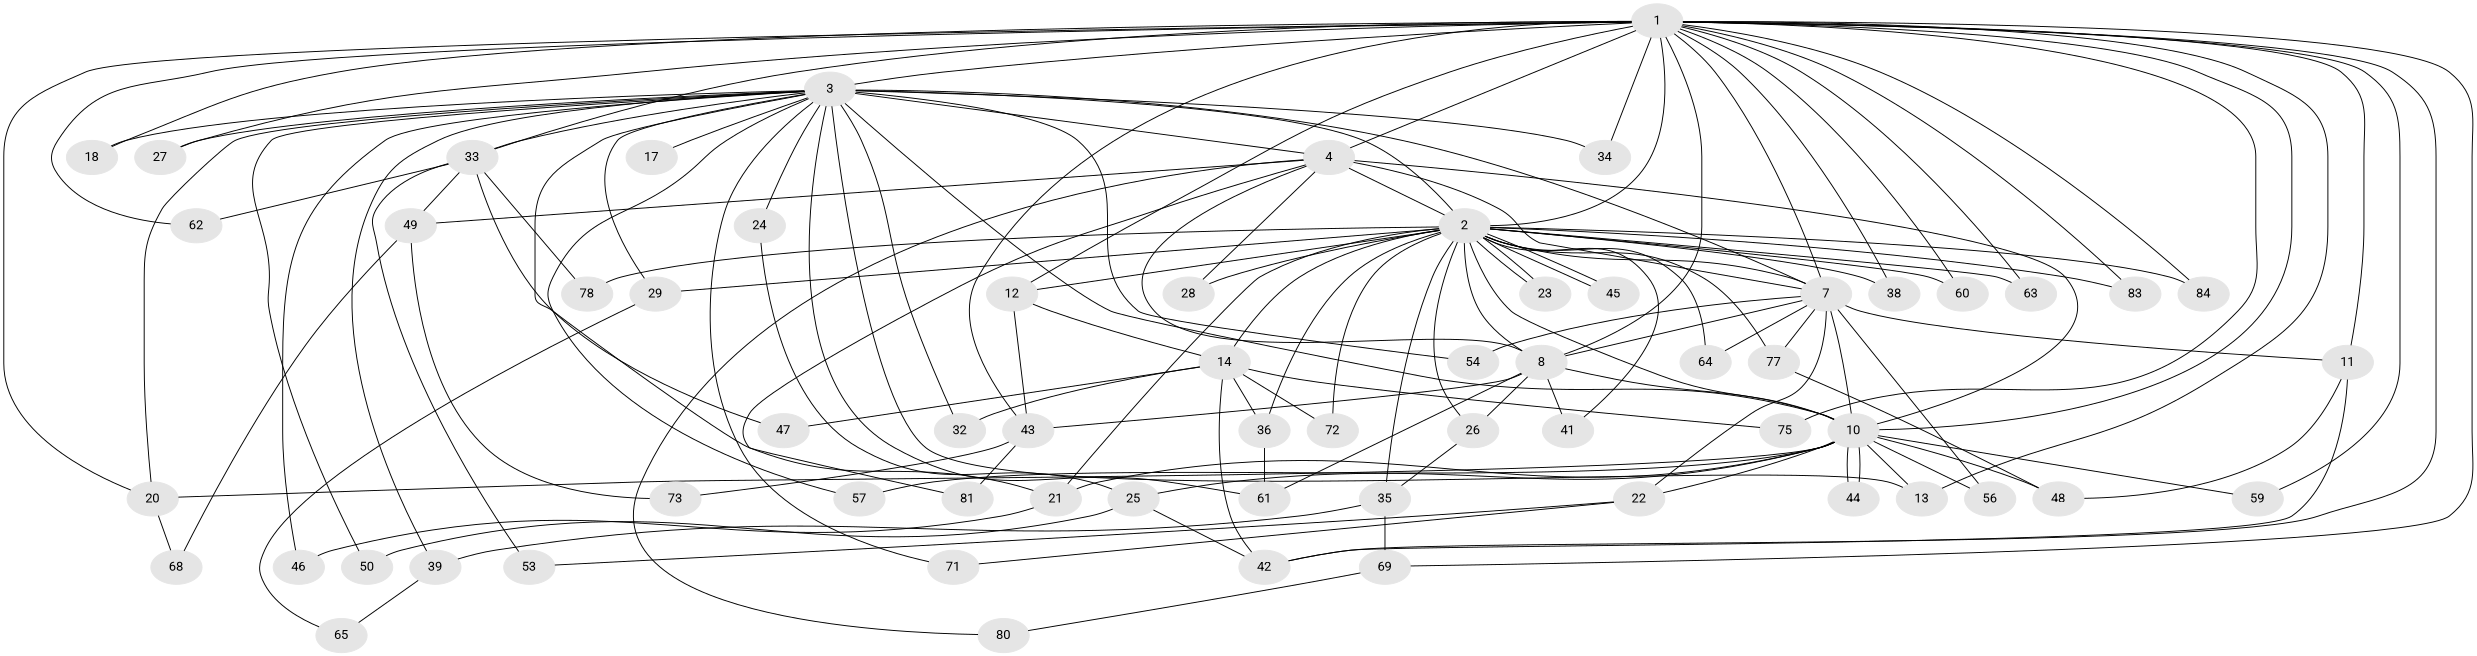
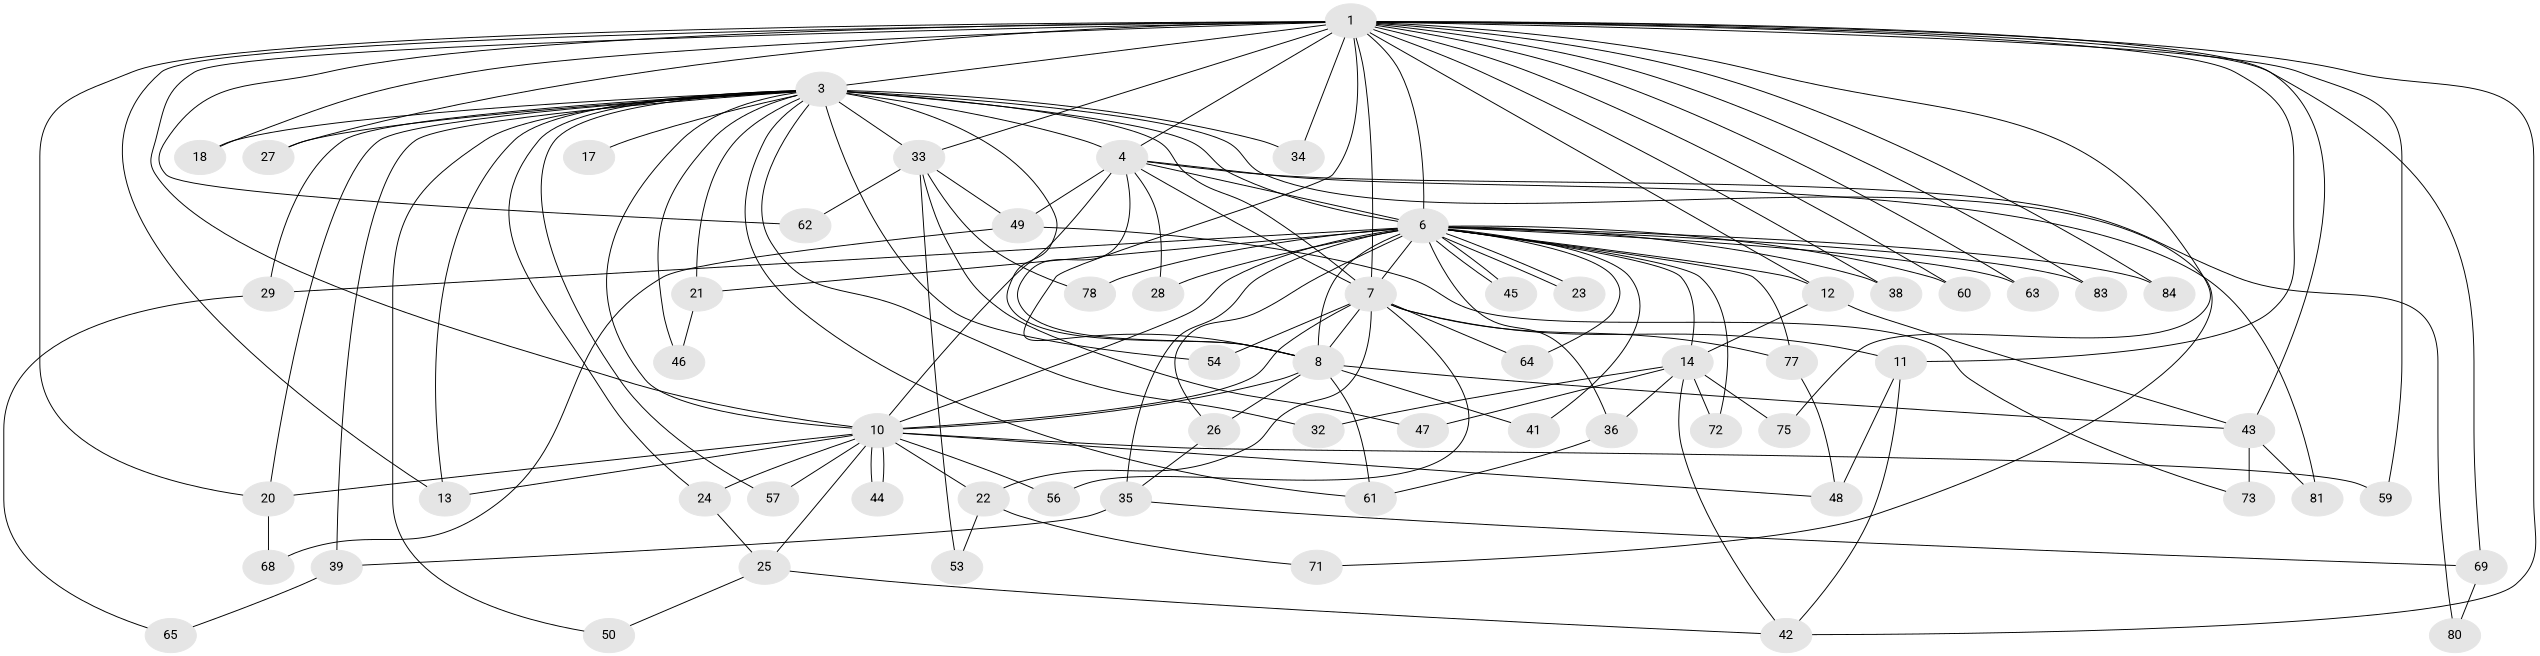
node "2": label "2" -> "6"
edge "3" -- "8": added
edge "10" -- "21": now "10" -- "24"
